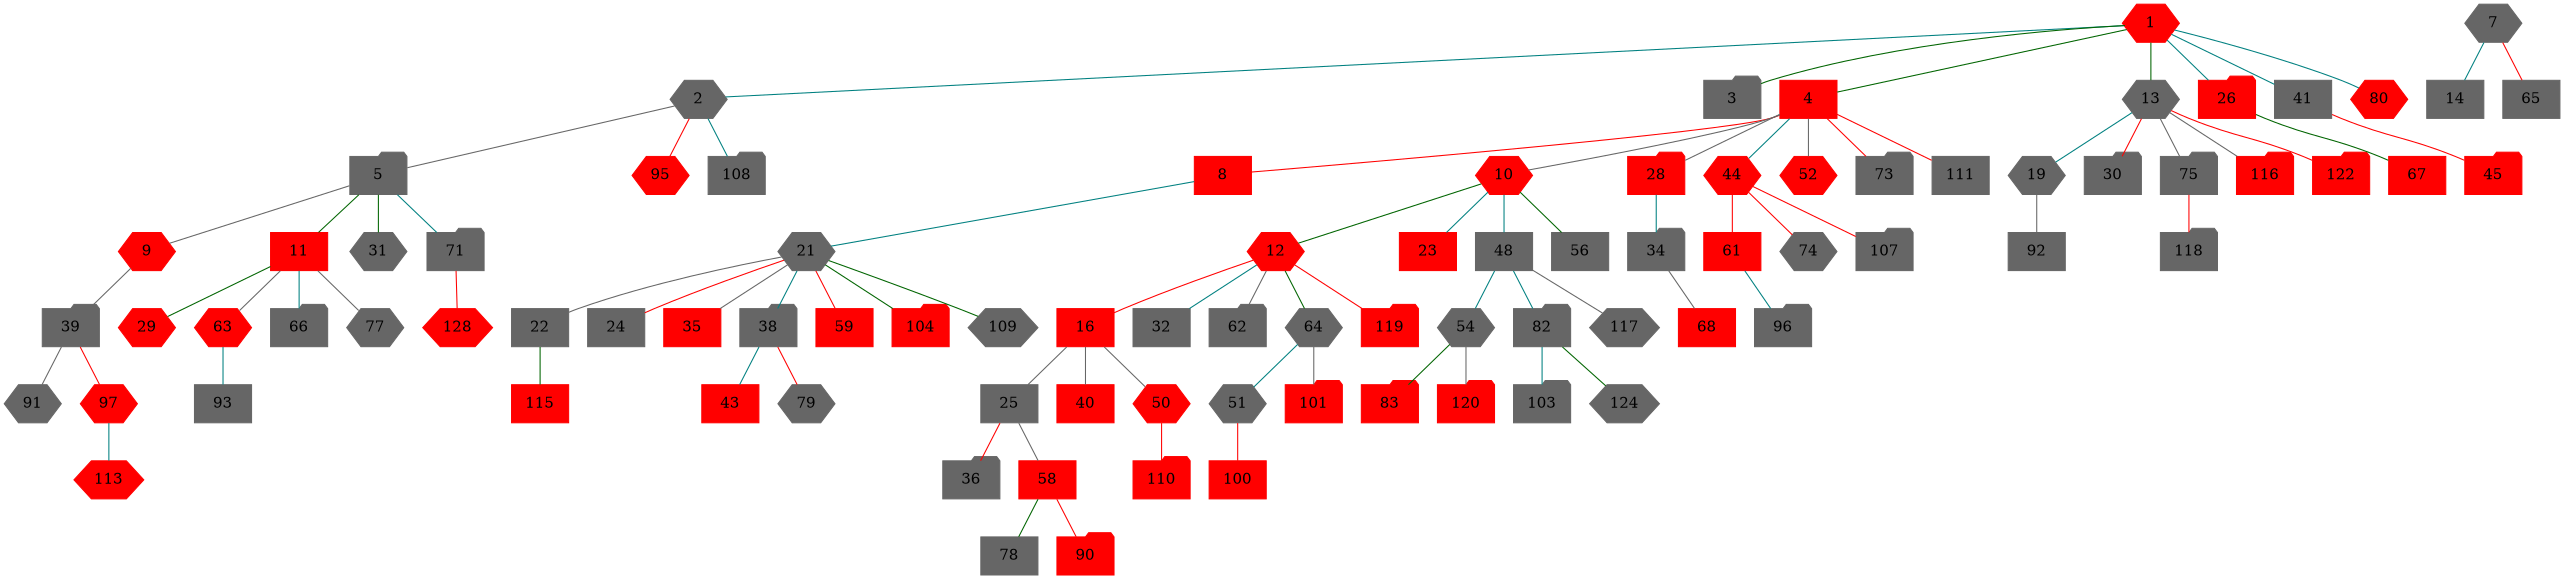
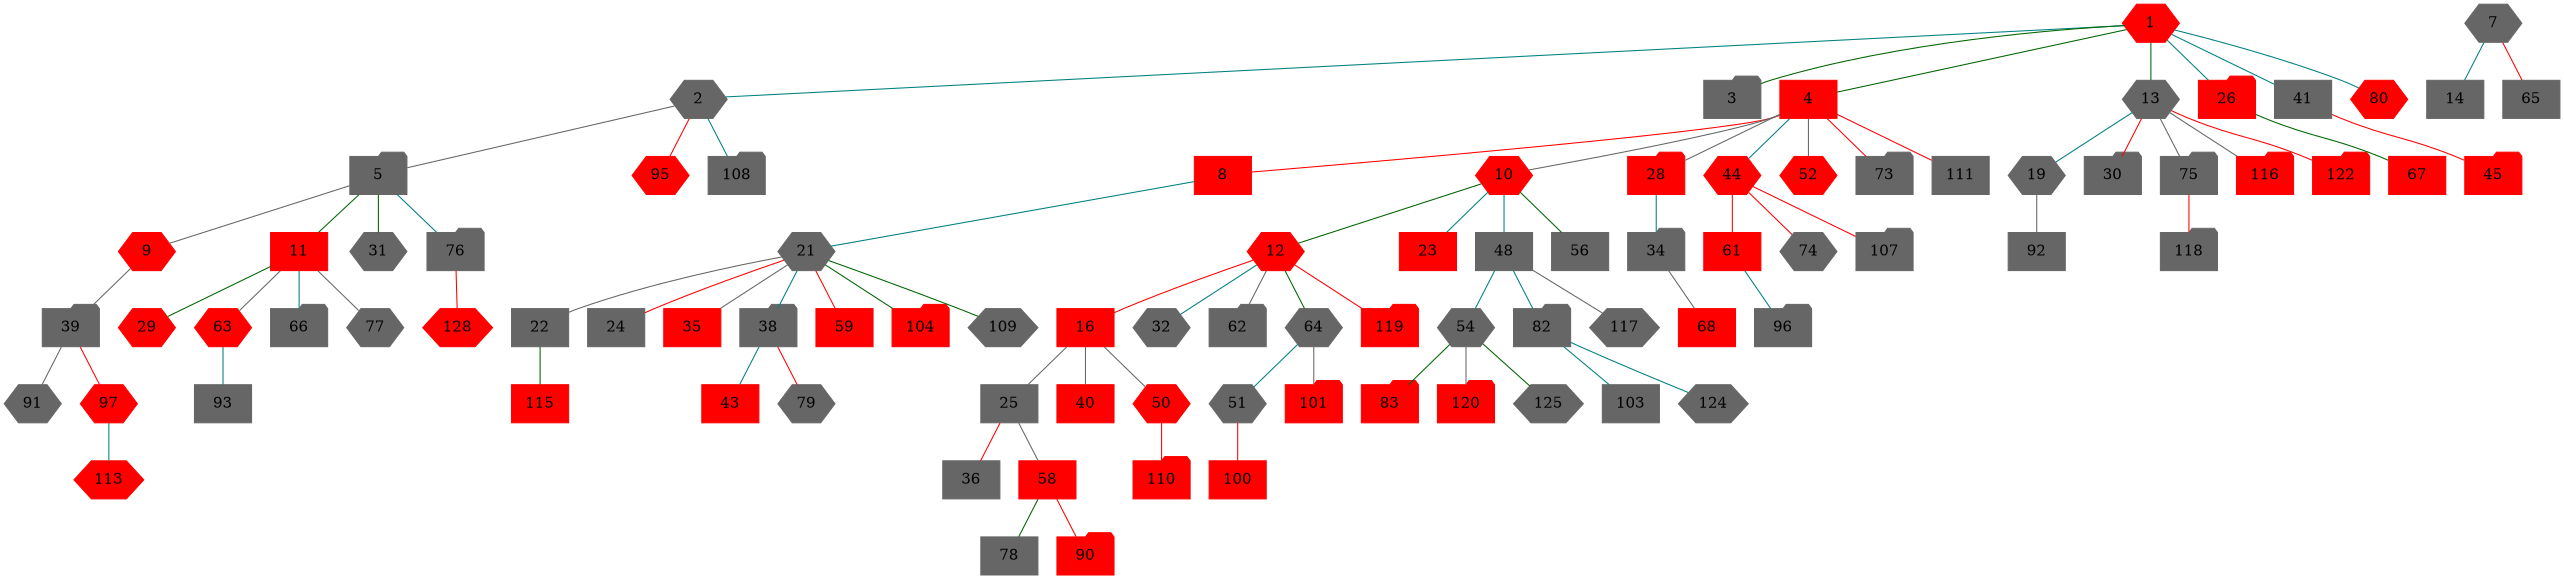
node "71": label "71" -> "76"
node "32": shape box -> hexagon
edge "82" -- "124": color darkgreen -> teal
node "103": shape folder -> box
node "125": added
node "36": shape folder -> box
